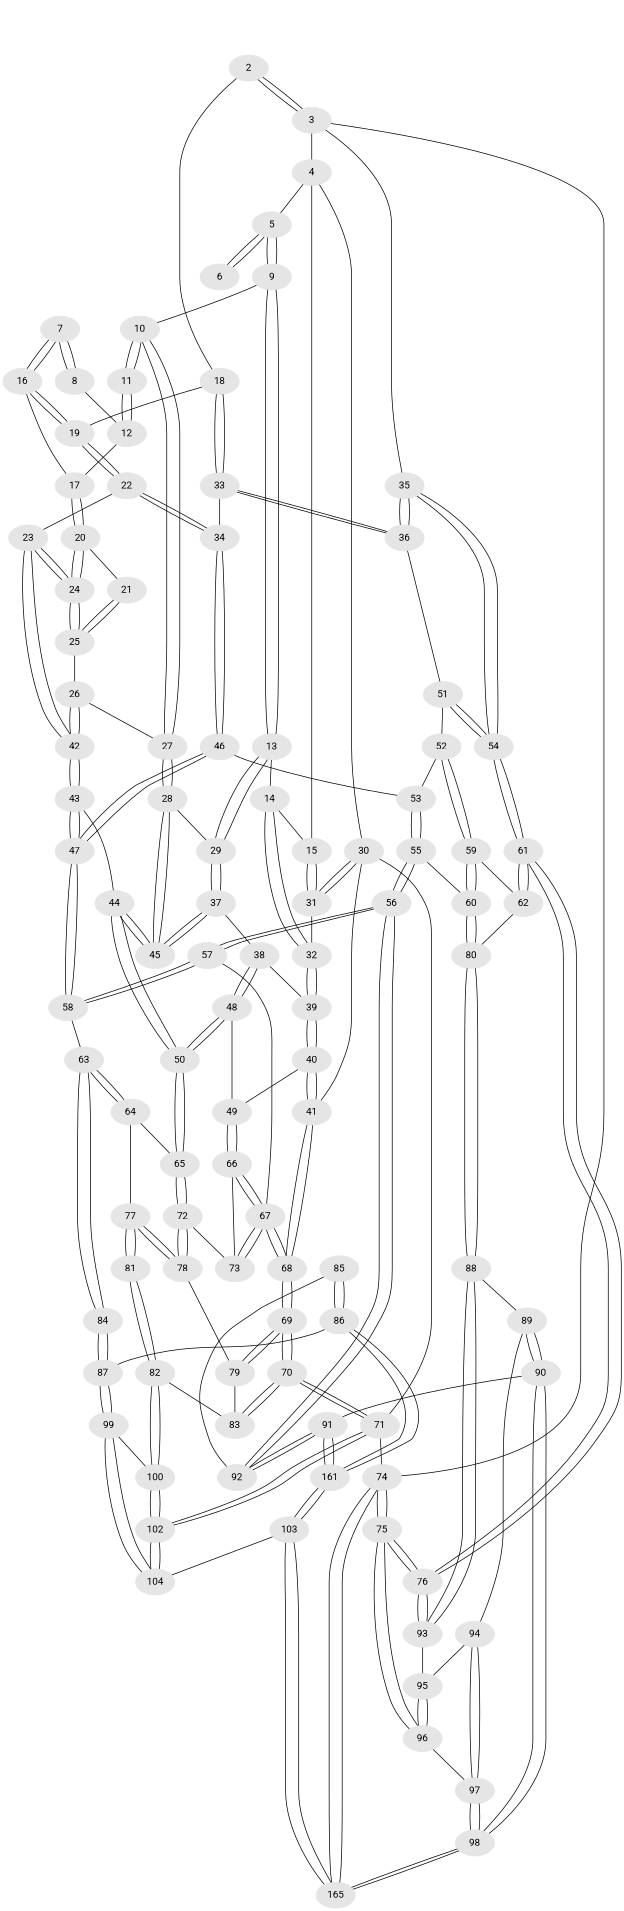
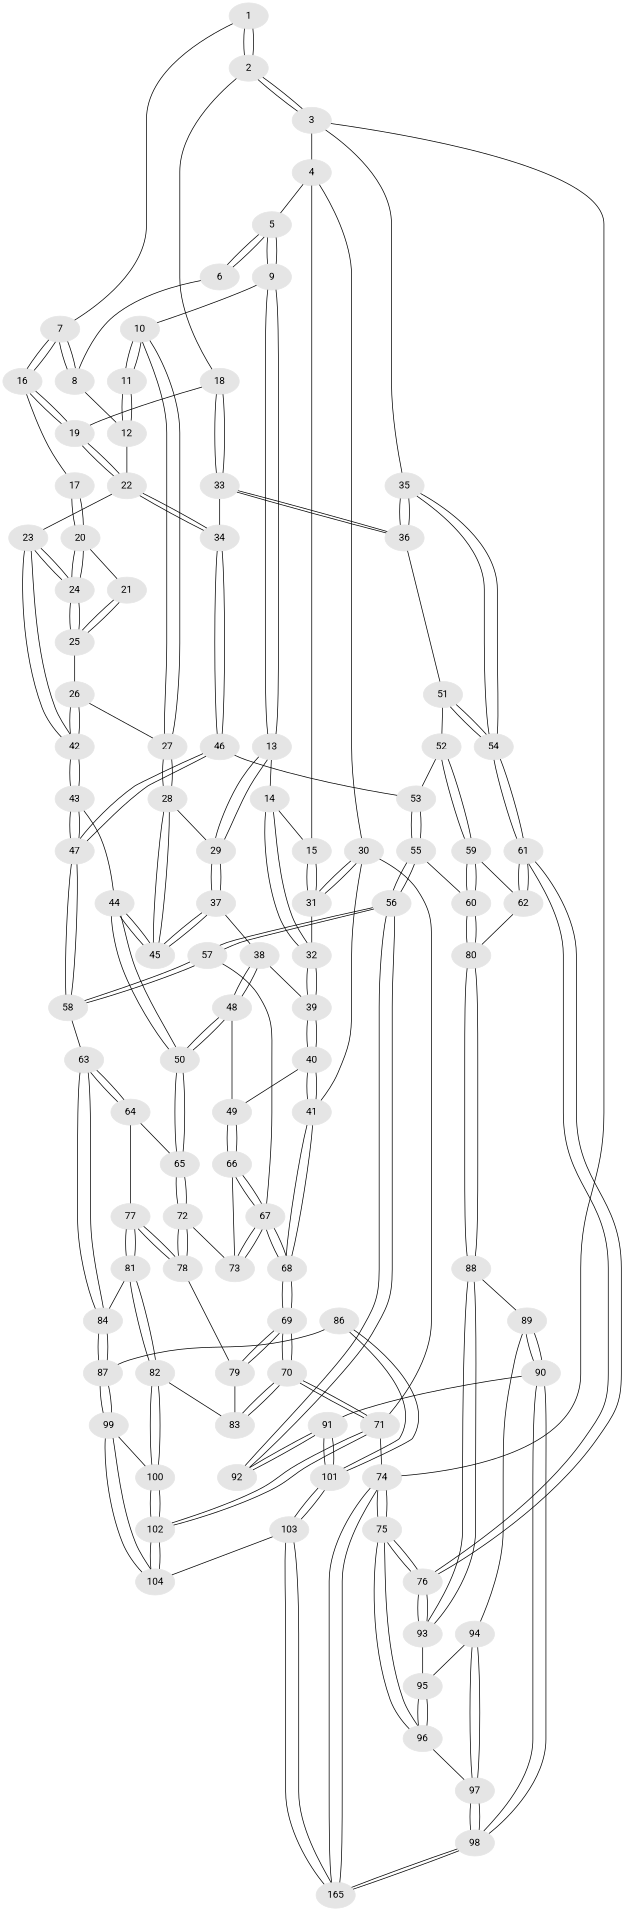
node "1": added
edge "6" -- "8": added
edge "12" -- "17": now "12" -- "22"
node "85": removed
edge "81" -- "84": added
node "161": label "161" -> "101"
